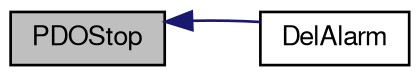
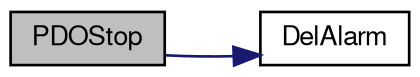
edge "DelAlarm" -> "PDOStop": reversed
